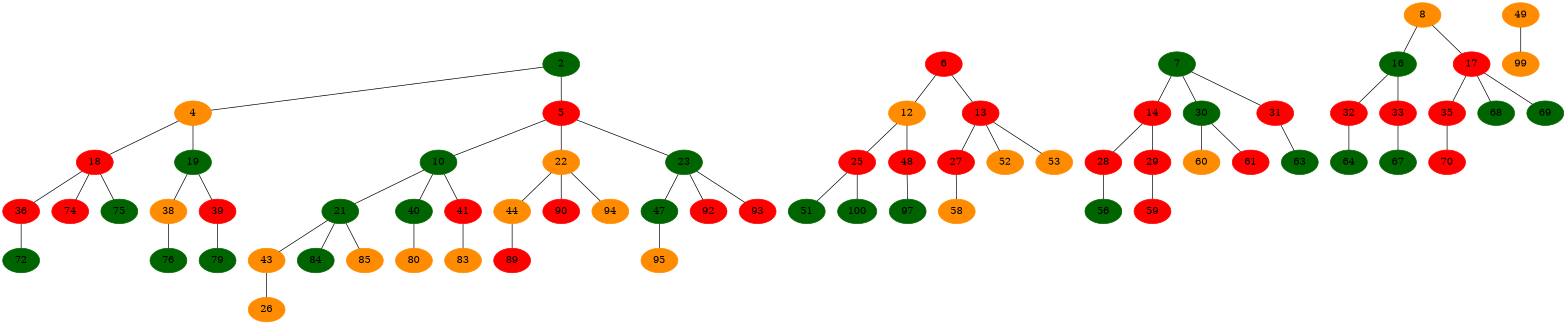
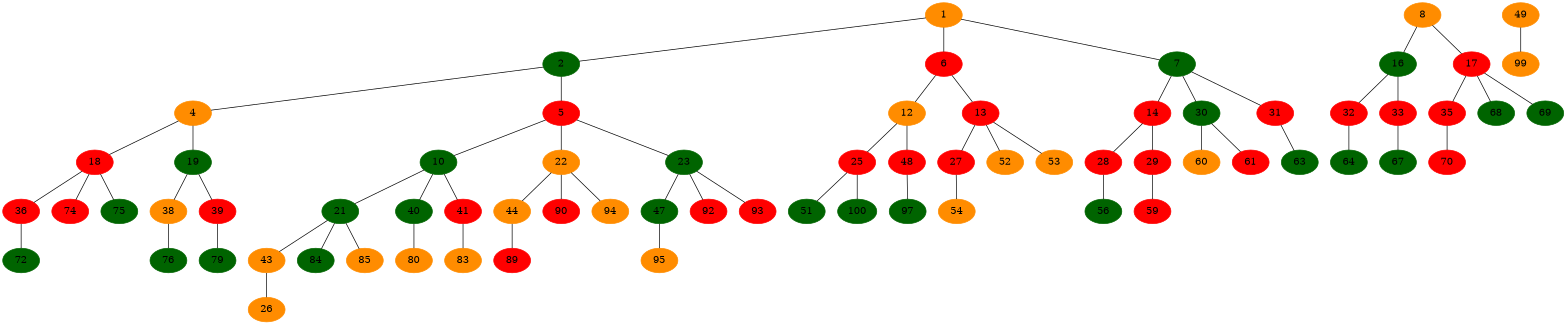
node "1": added
node "58": label "58" -> "54"
